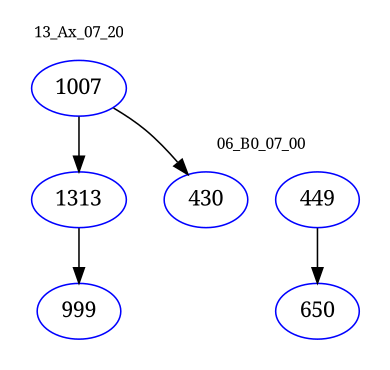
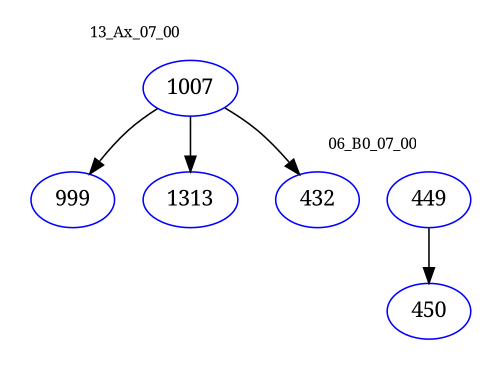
cluster "13_Ax_07_20": label "13_Ax_07_20" -> "13_Ax_07_00"
node "430": label "430" -> "432"
edge "1313" -> "999": now "1007" -> "999"
node "650": label "650" -> "450"
